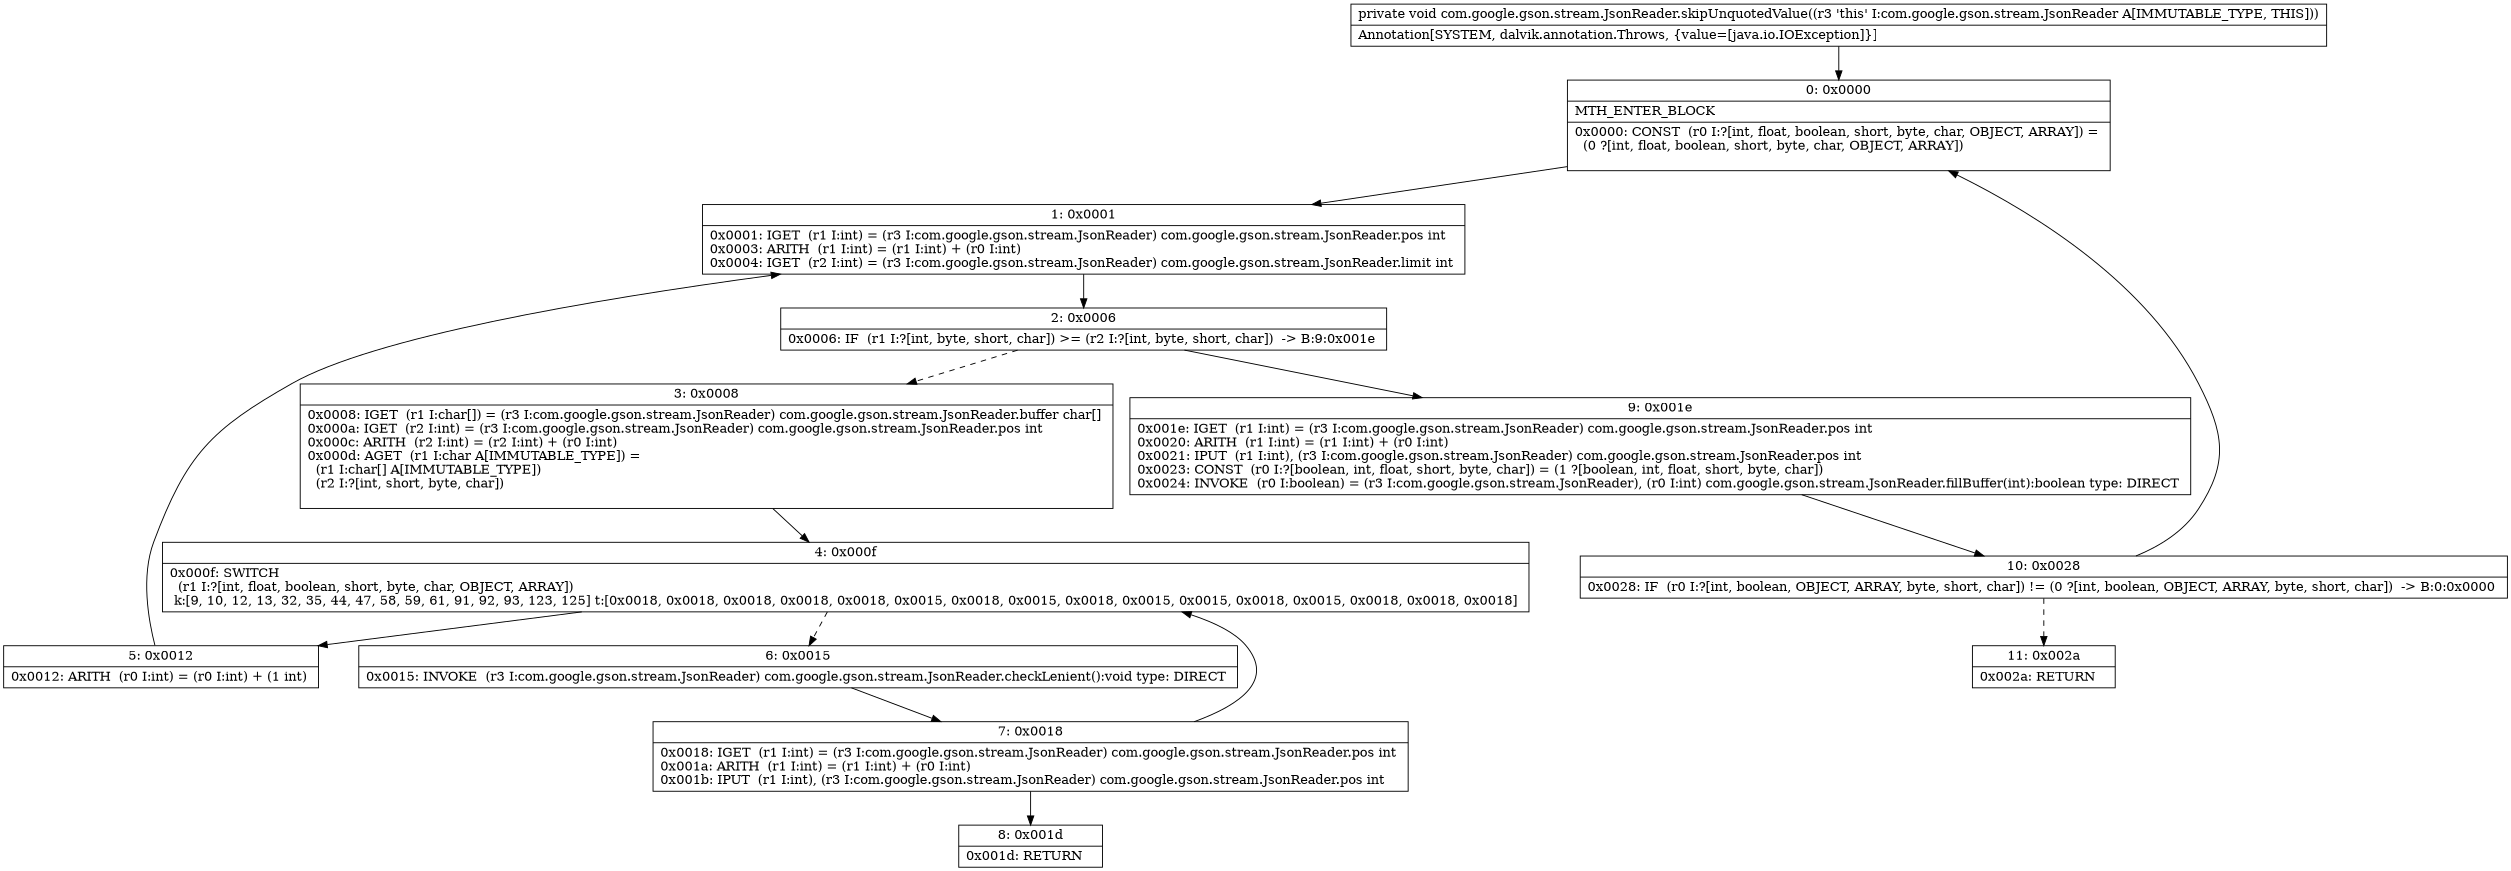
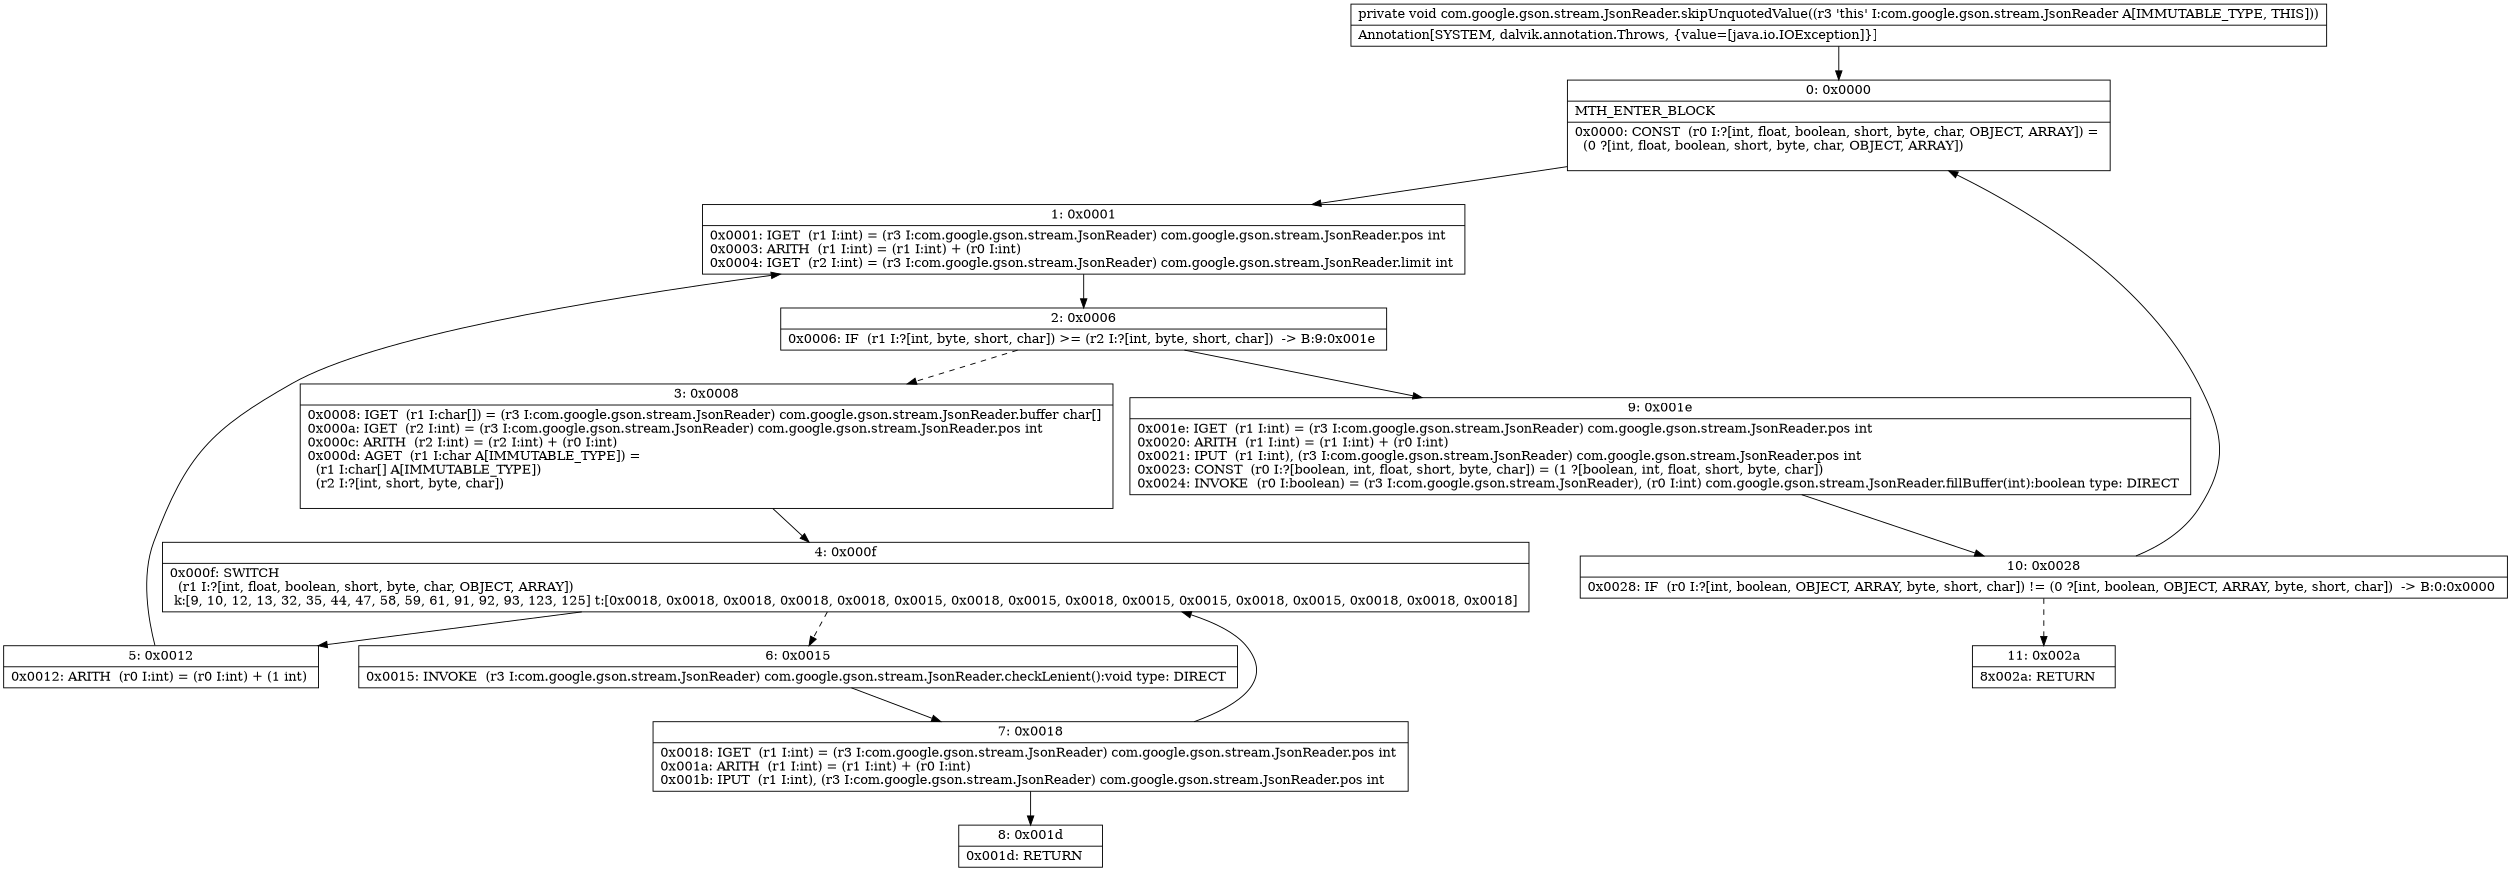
node "11: 0x002a": text "0x002a: RETURN" -> "8x002a: RETURN"
